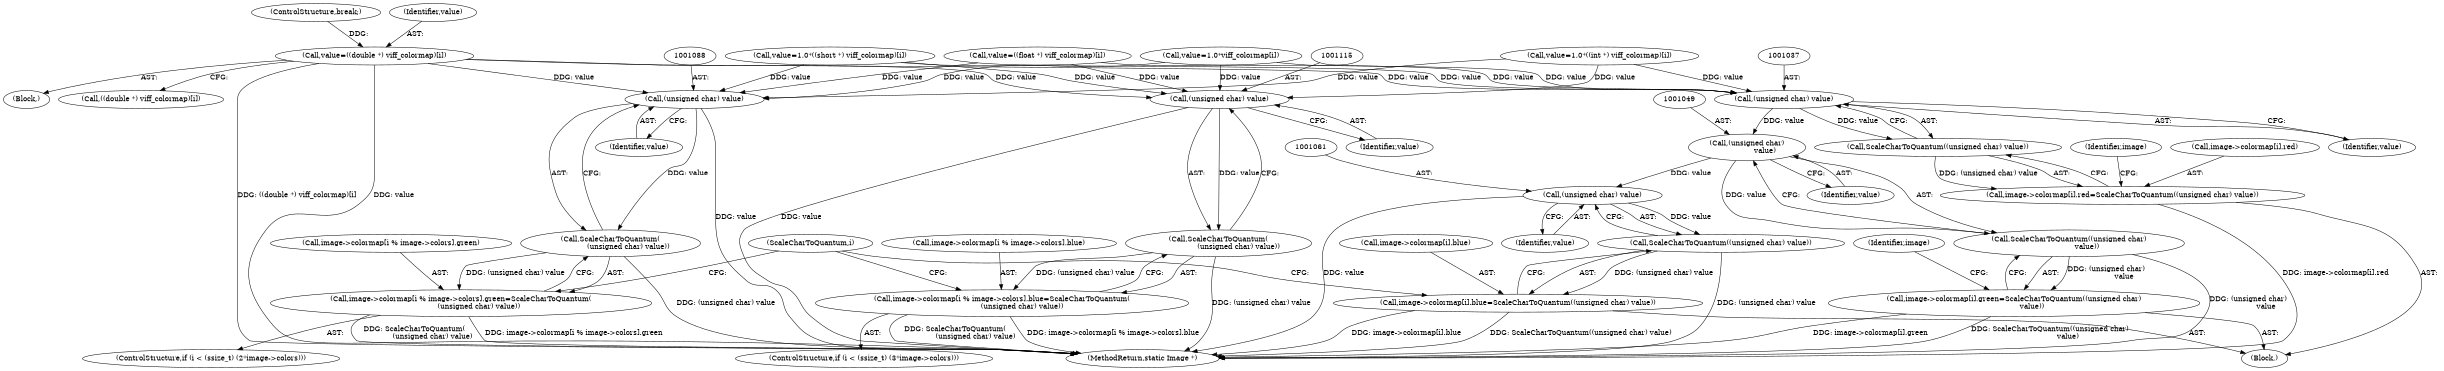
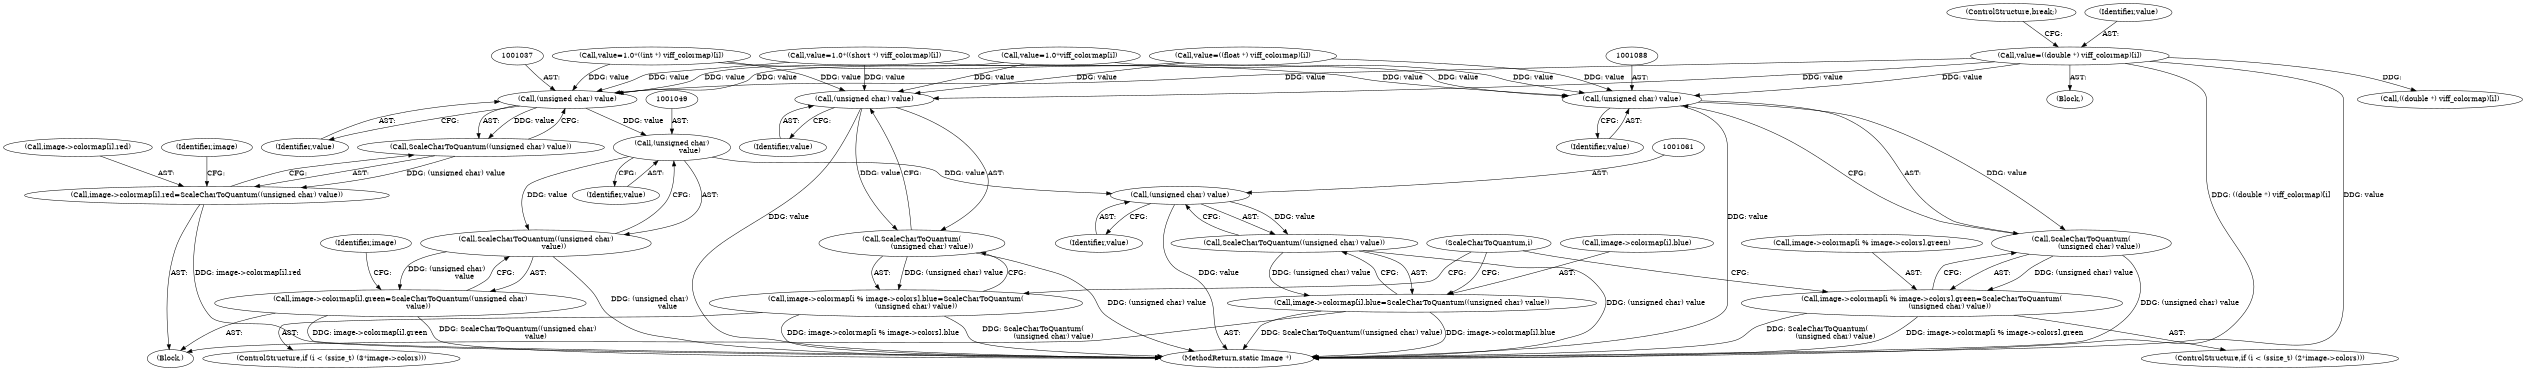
edge "(ControlStructure,break;)" -> "(Call,value=((double *) viff_colormap)[i])": label "DDG: " -> "CFG: "
node "1001115": removed
edge "(Call,value=((double *) viff_colormap)[i])" -> "(Call,((double *) viff_colormap)[i])": label "CFG: " -> "DDG: "
node "(Call,image->colormap[i % image->colors].blue)": removed
